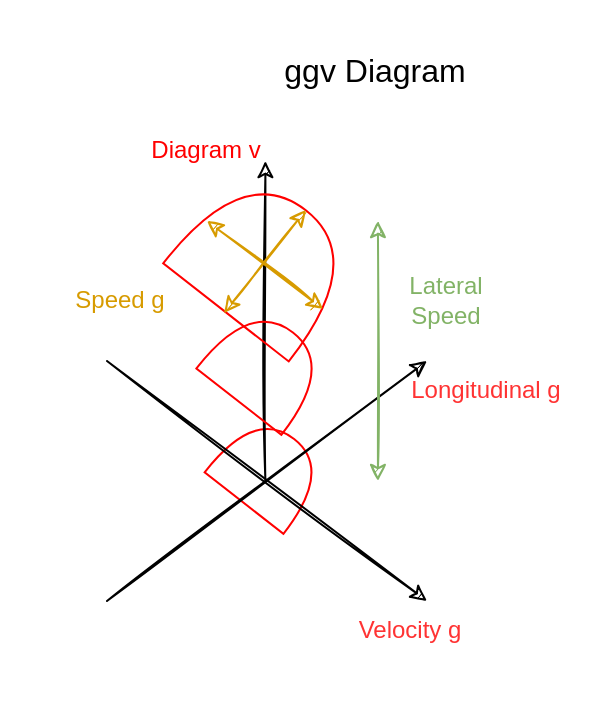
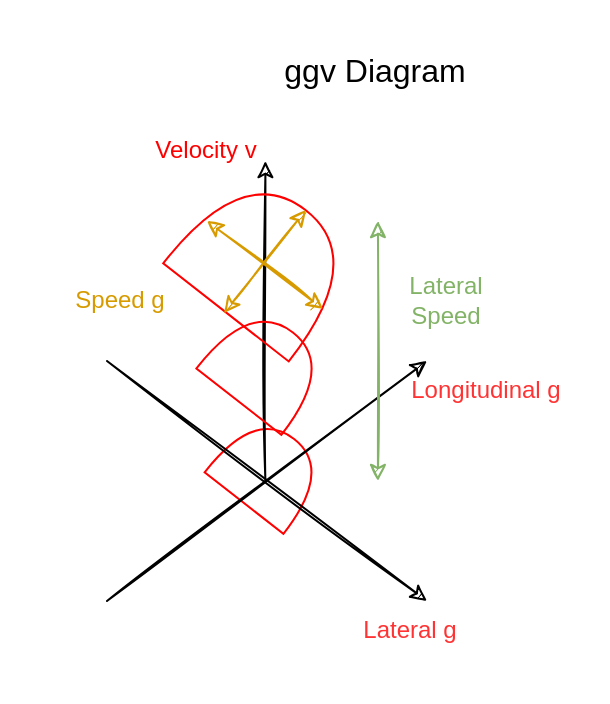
node "Diagram v": label "Diagram v" -> "Velocity v"
node "Velocity g": label "Velocity g" -> "Lateral g"
